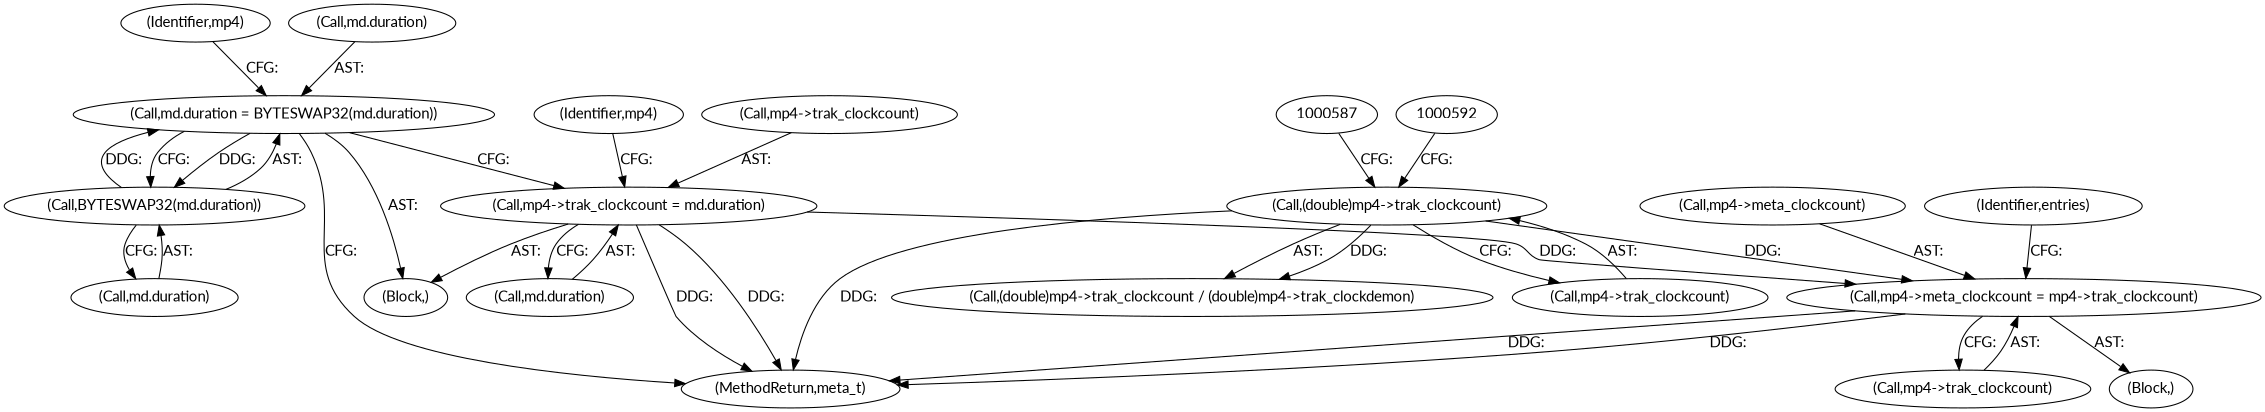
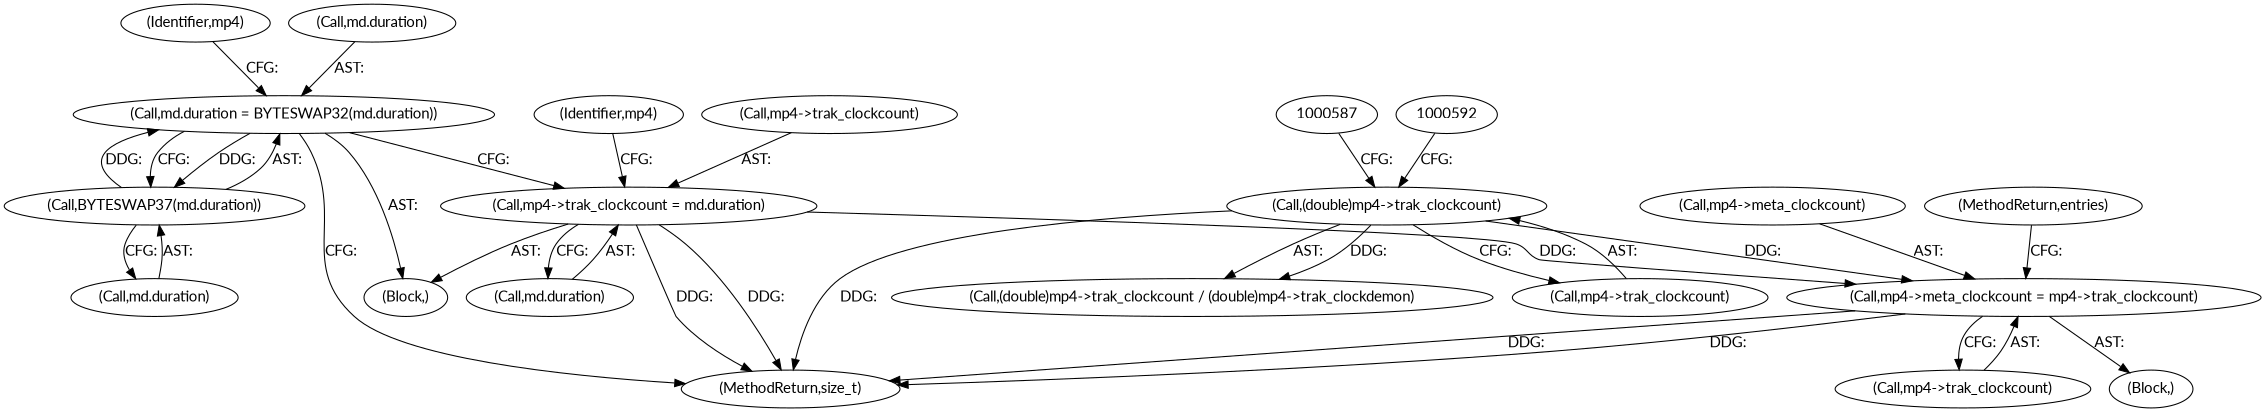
node "(Call,BYTESWAP32(md.duration))": label "(Call,BYTESWAP32(md.duration))" -> "(Call,BYTESWAP37(md.duration))"
node "(Identifier,entries)": label "(Identifier,entries)" -> "(MethodReturn,entries)"
node "(MethodReturn,meta_t)": label "(MethodReturn,meta_t)" -> "(MethodReturn,size_t)"
